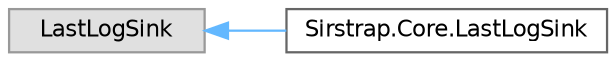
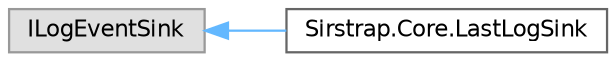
node "LastLogSink": label "LastLogSink" -> "ILogEventSink"
